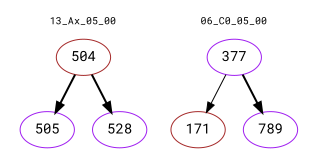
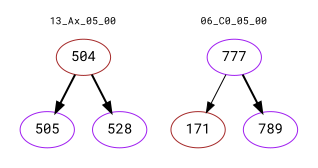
node "377": label "377" -> "777"
